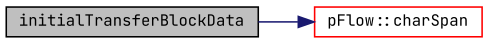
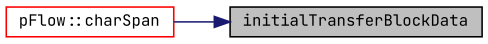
edge "initialTransferBlockData" -> "pFlow::charSpan": reversed
